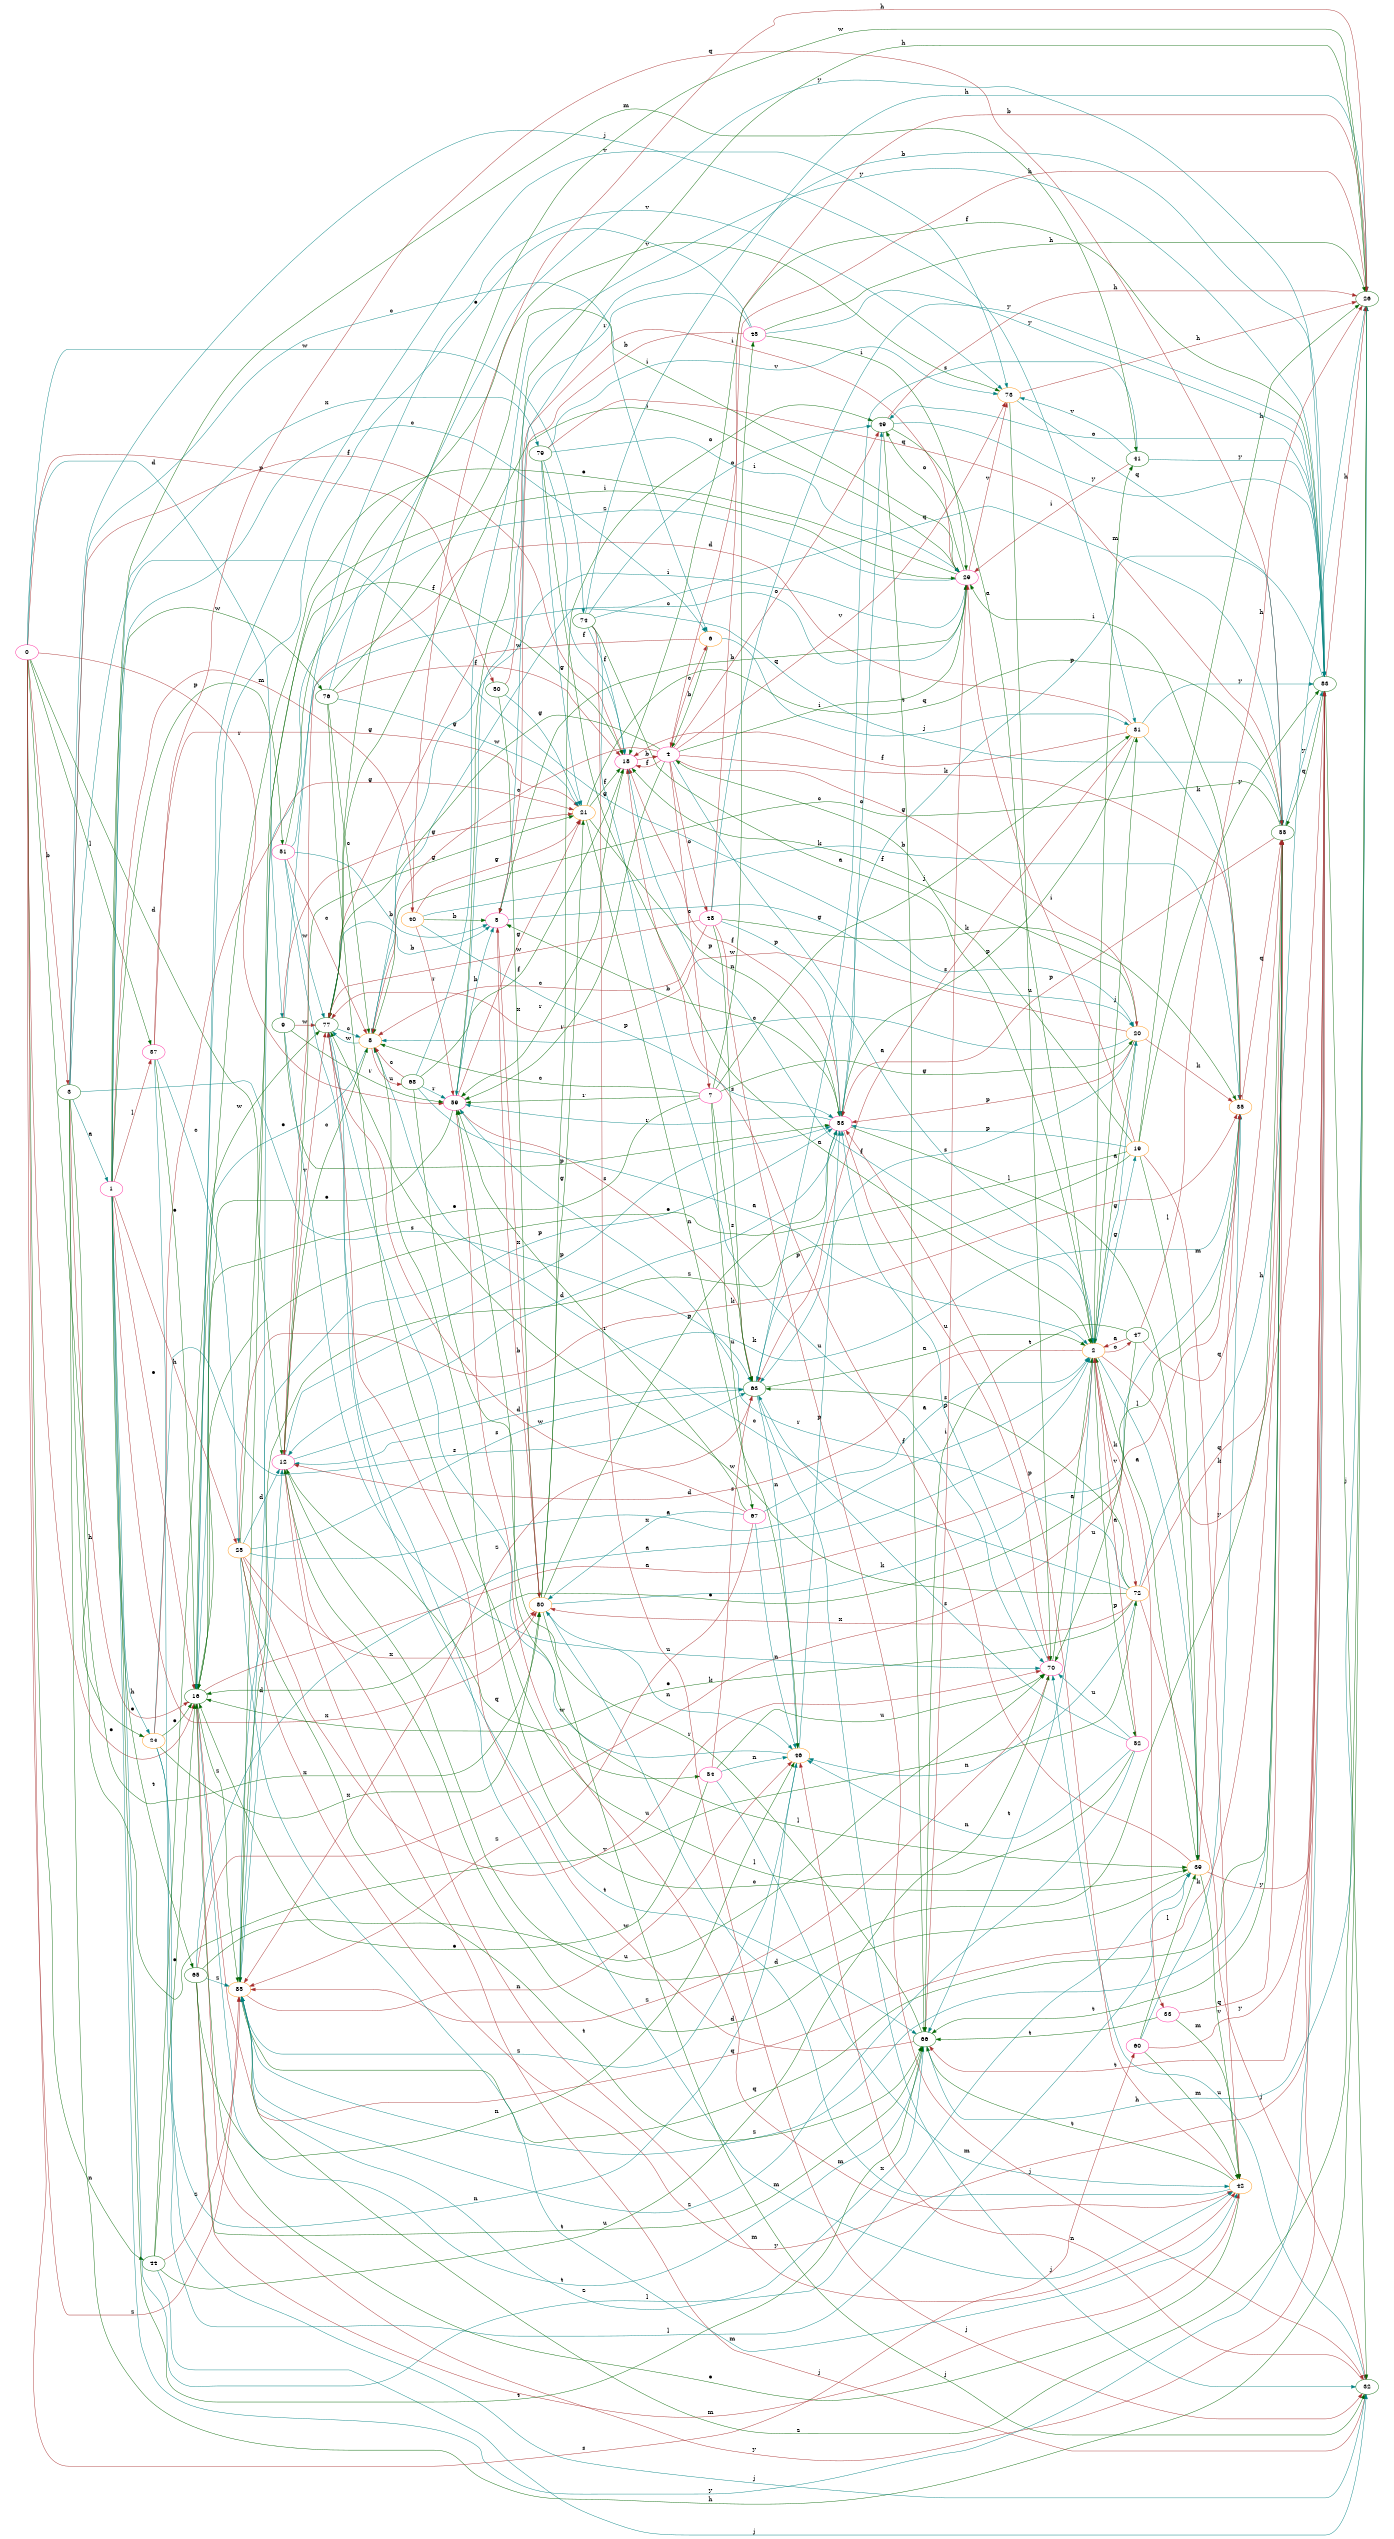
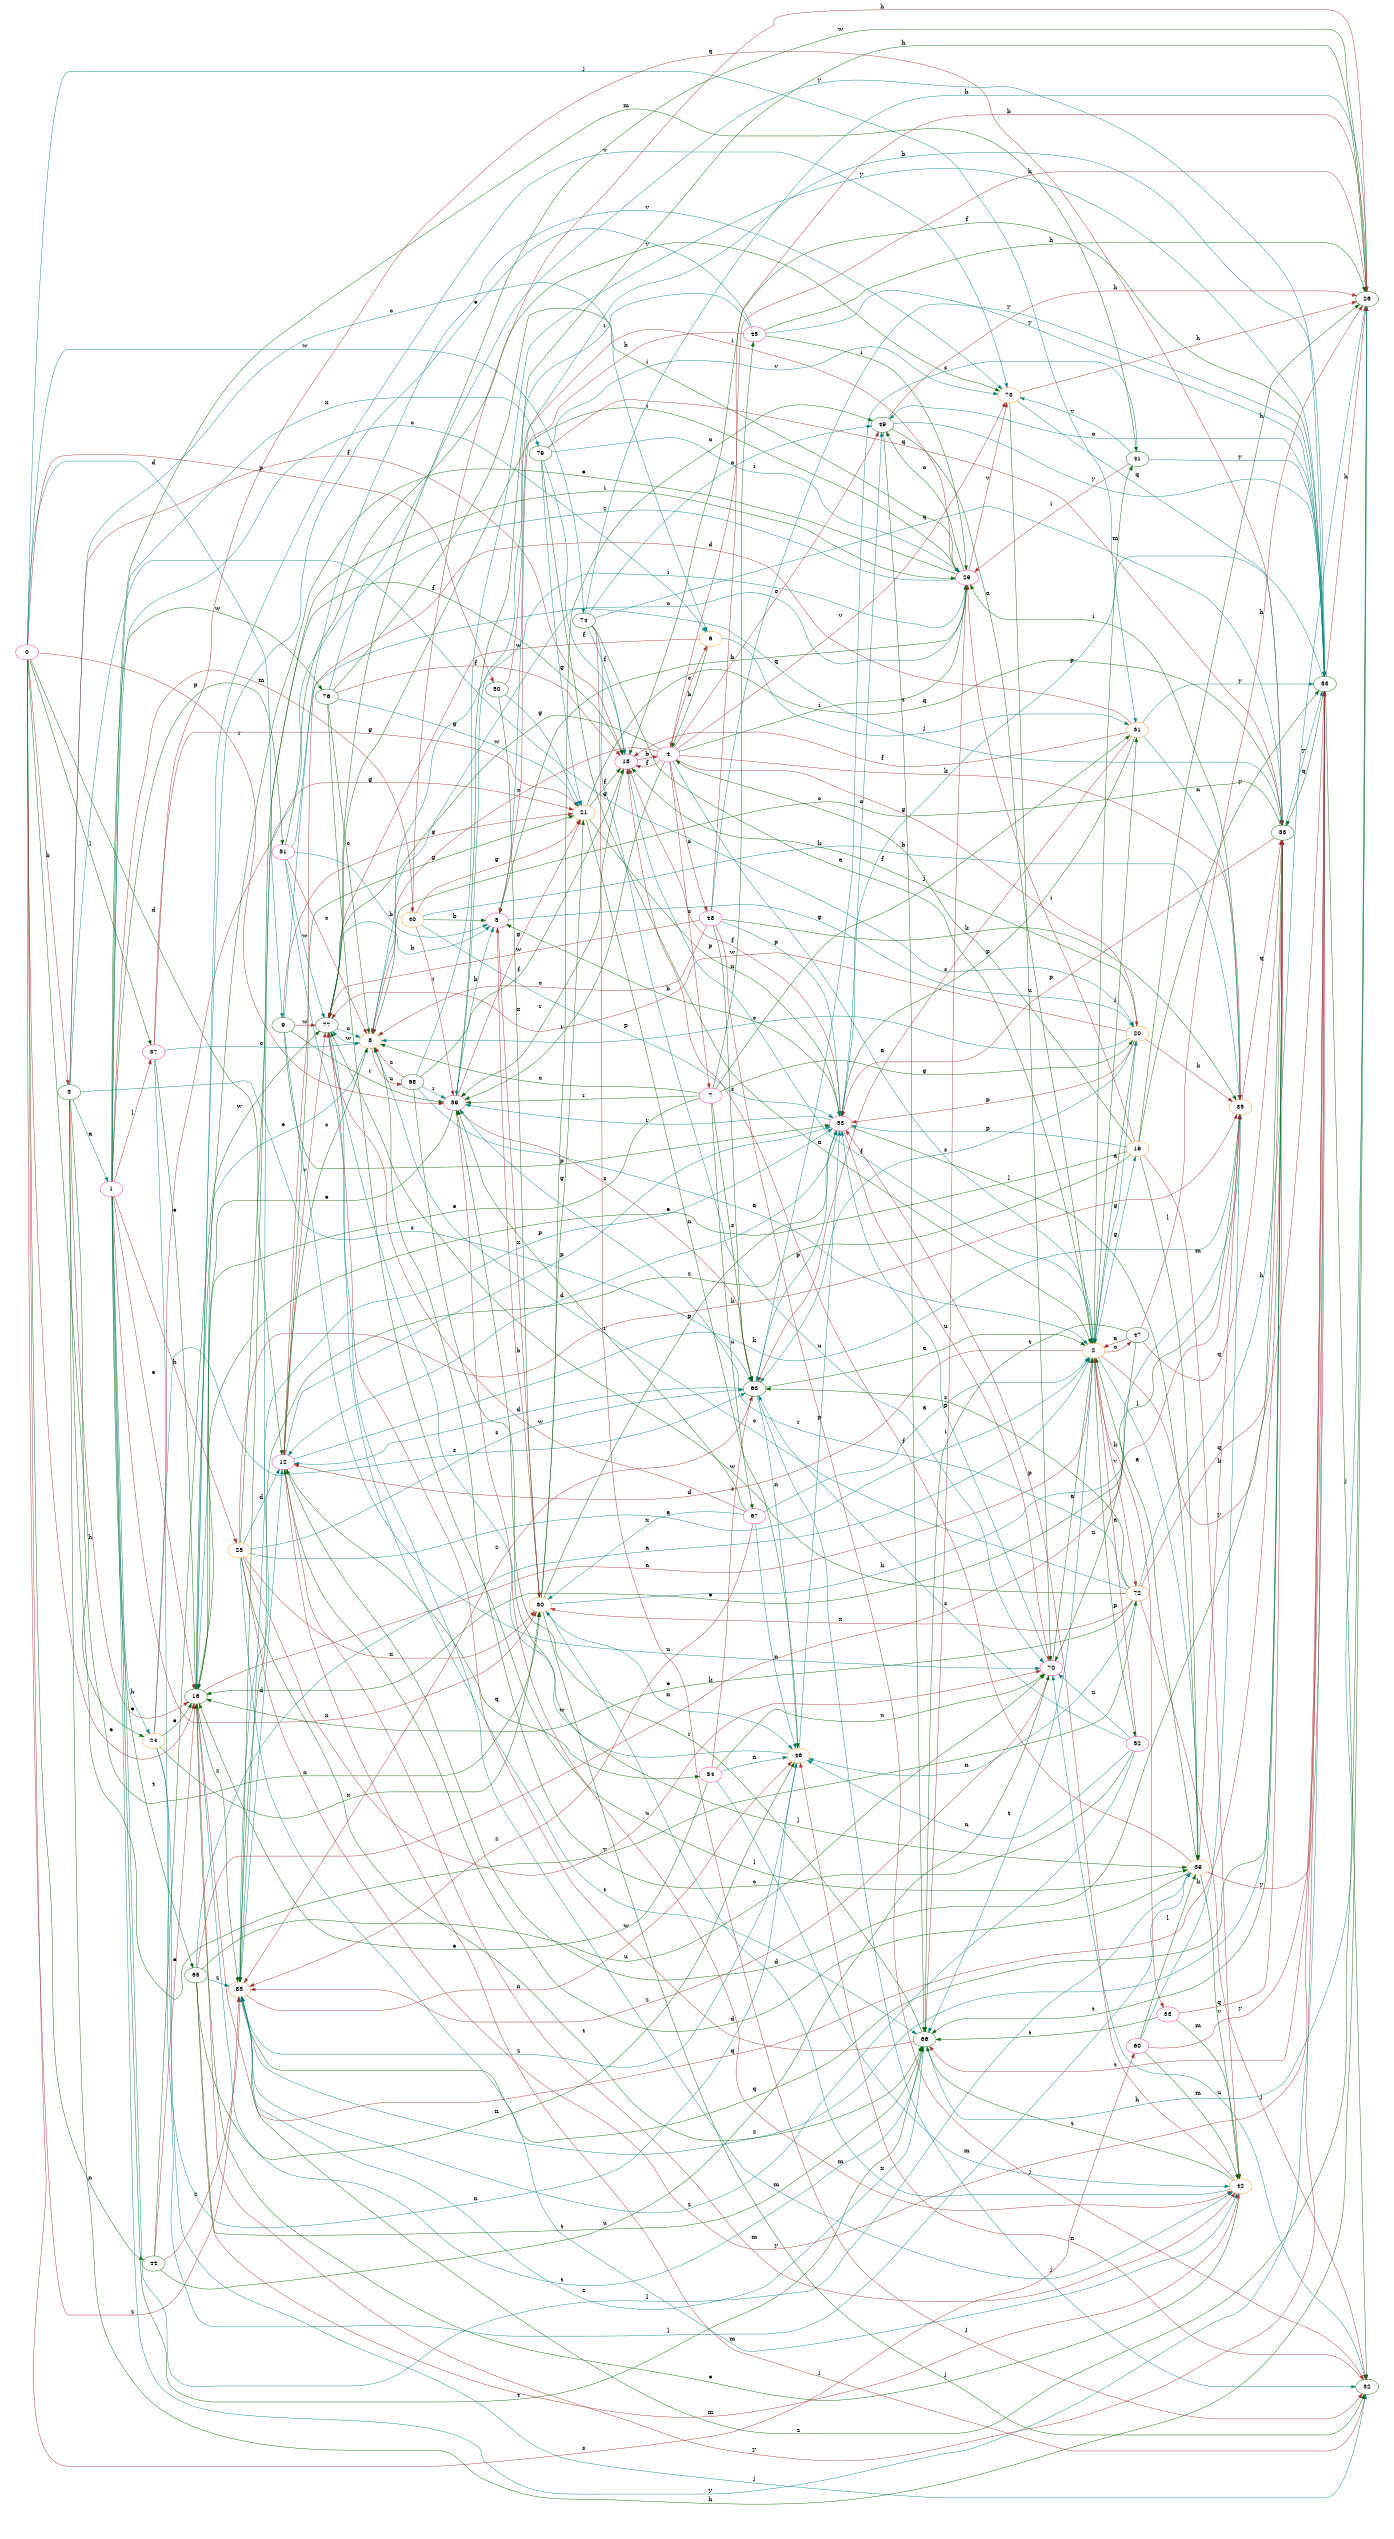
edge "3" -> "31": now "0" -> "31"
edge "31" -> "35": label "k" -> "n"
edge "37" -> "25": now "37" -> "8"
edge "44" -> "16": color darkgreen -> brown
edge "44" -> "32": removed, label "j"
